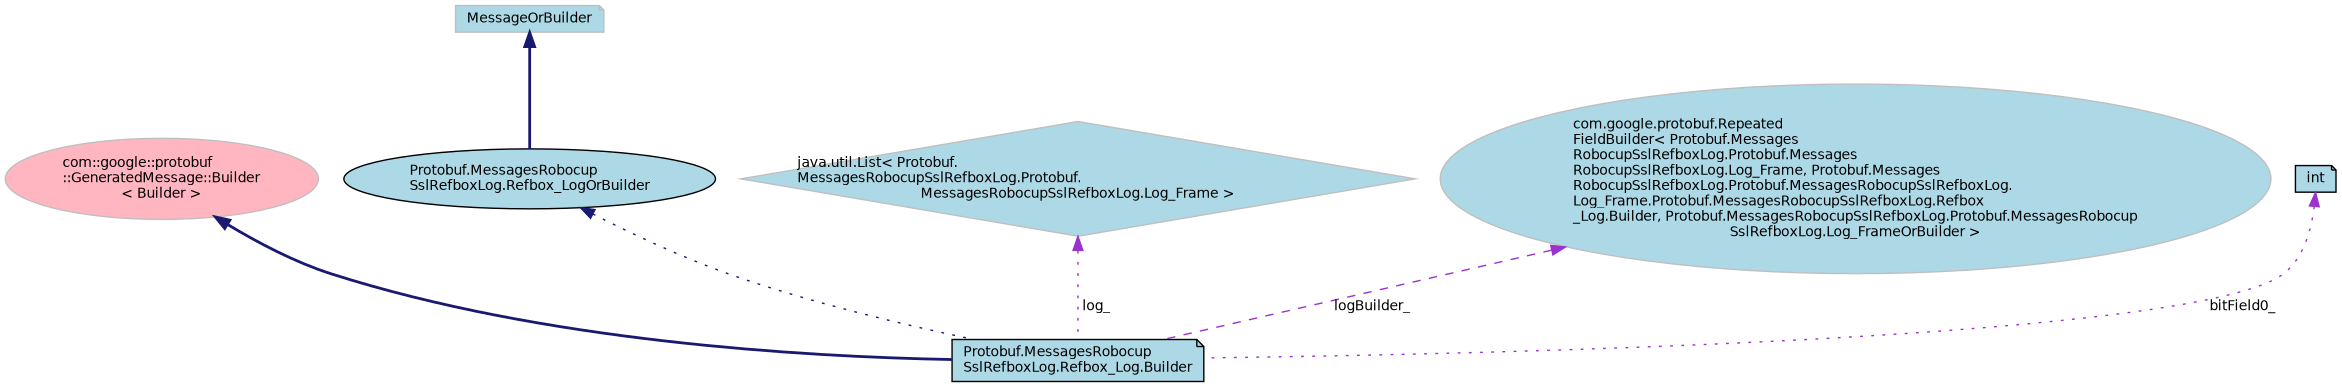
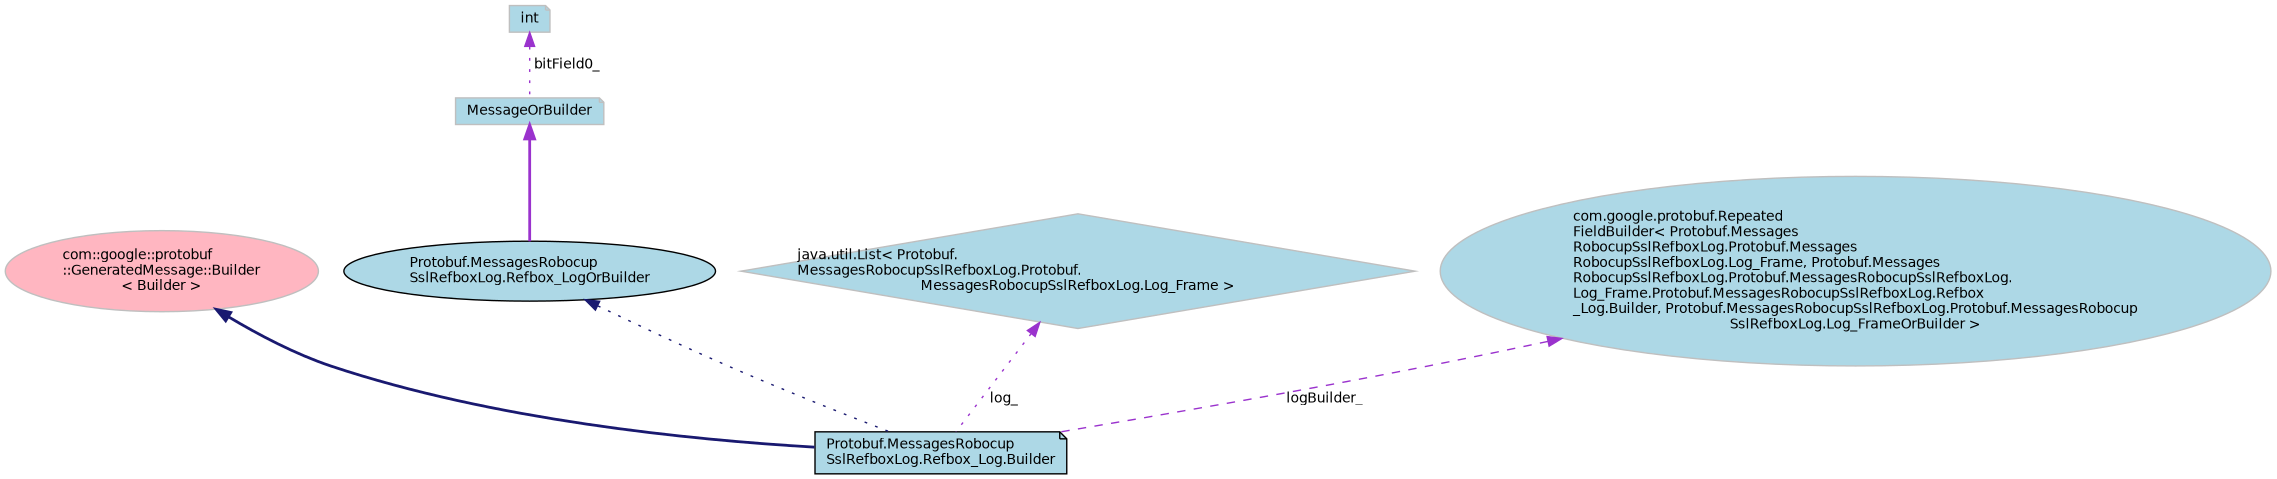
edge "Protobuf.MessagesRobocup SslRefboxLog.Refbox_LogOrBuilder" -> "MessageOrBuilder": color midnightblue -> darkorchid3
node "int": color black -> grey75
edge "Protobuf.MessagesRobocup SslRefboxLog.Refbox_Log.Builder" -> "int": now "MessageOrBuilder" -> "int"
